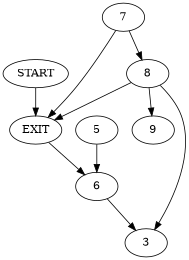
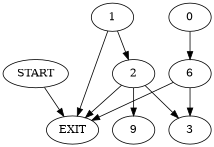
node "7": label "7" -> "1"
node "8": label "8" -> "2"
node "5": label "5" -> "0"
edge "EXIT" -> "6": reversed
